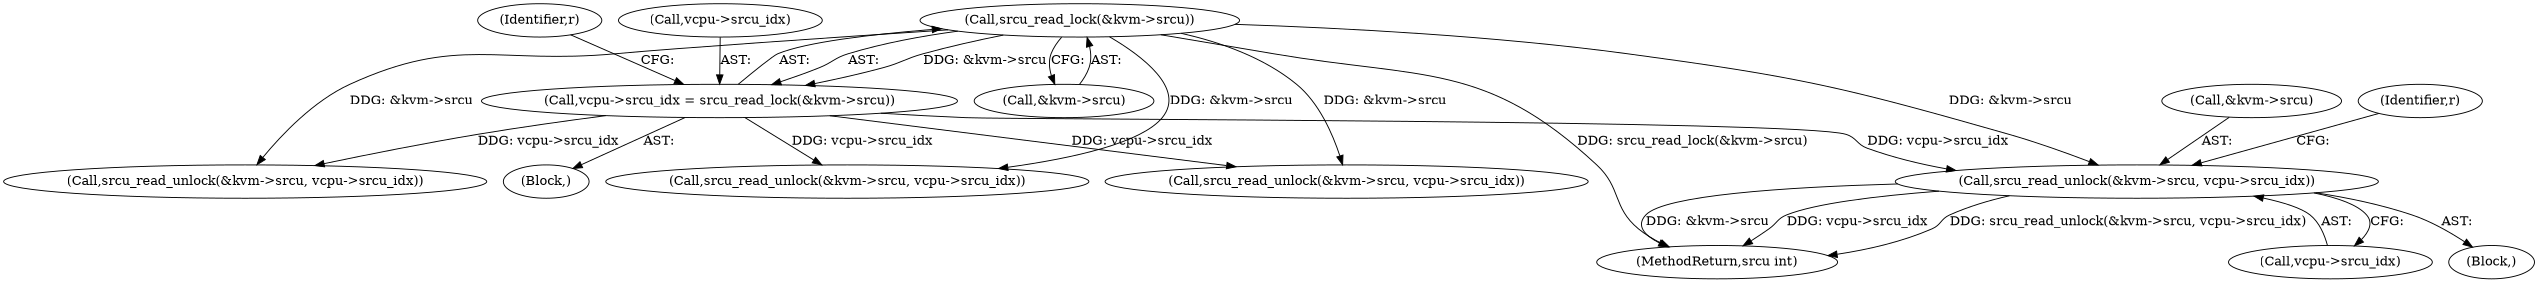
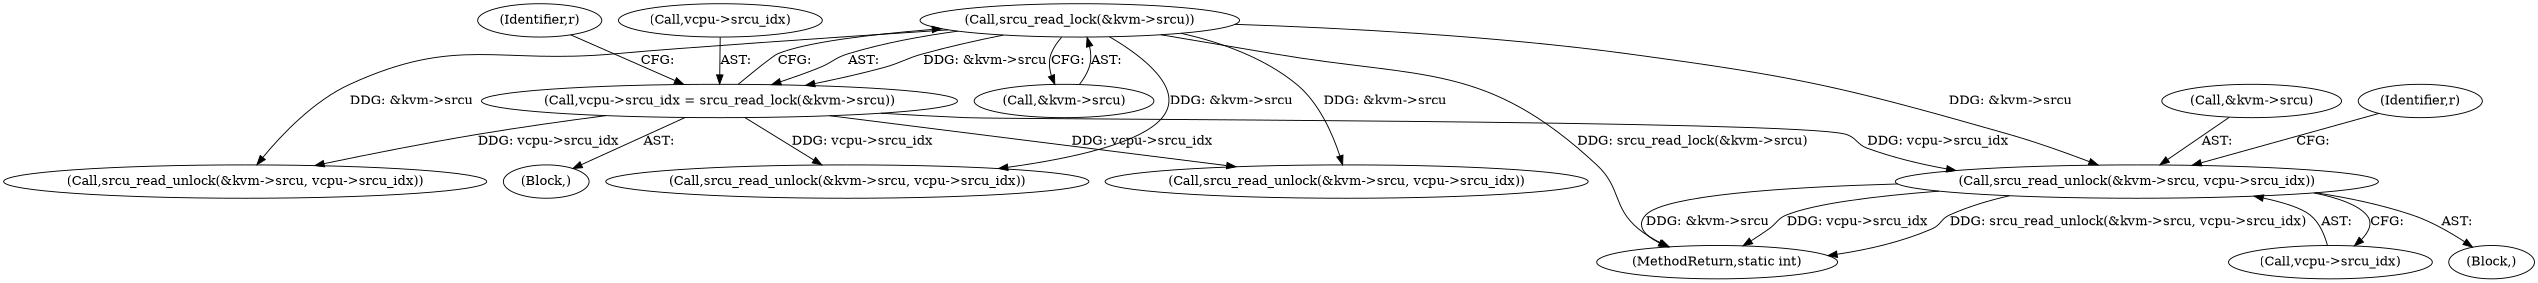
edge "(Call,vcpu->srcu_idx = srcu_read_lock(&kvm->srcu))" -> "(Call,srcu_read_lock(&kvm->srcu))": label "AST: " -> "CFG: "
node "(MethodReturn,srcu int)": label "(MethodReturn,srcu int)" -> "(MethodReturn,static int)"
